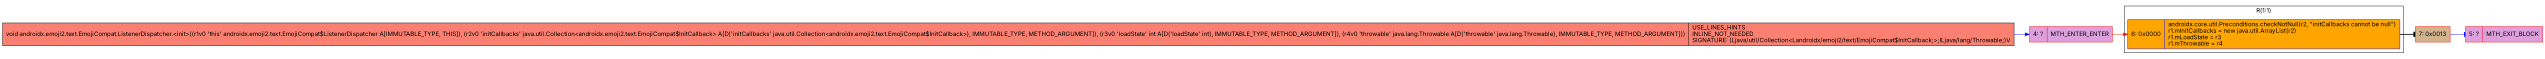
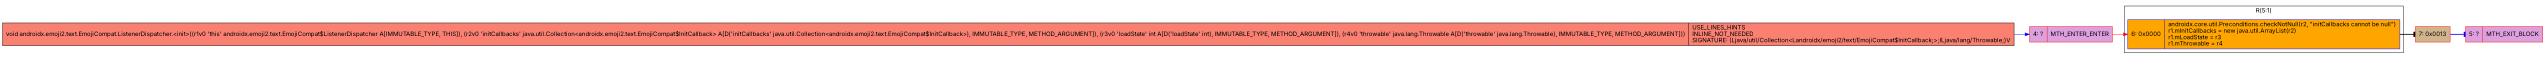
cluster "R(1:1)": label "R(1:1)" -> "R(5:1)"
edge "7: 0x0013" -> "5: ?": style solid -> bold
